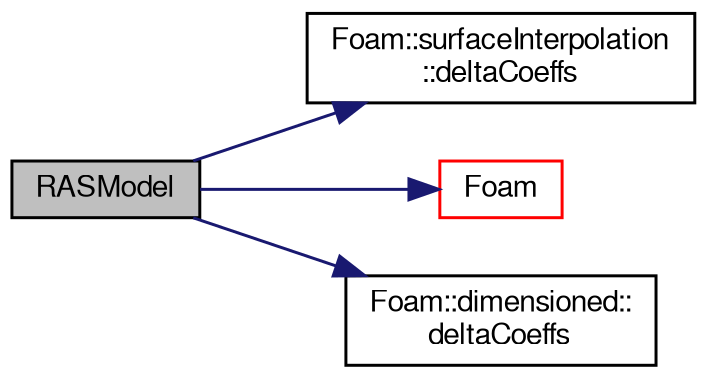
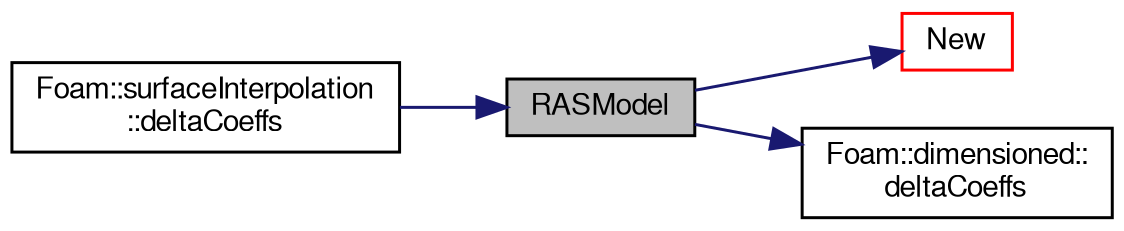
edge "RASModel" -> "Foam::surfaceInterpolation ::deltaCoeffs": reversed
node "Foam": label "Foam" -> "New"
